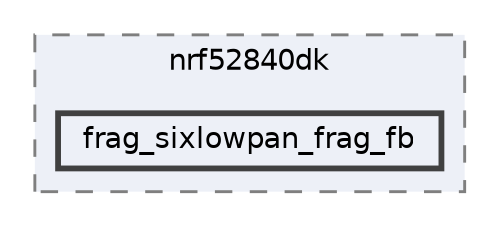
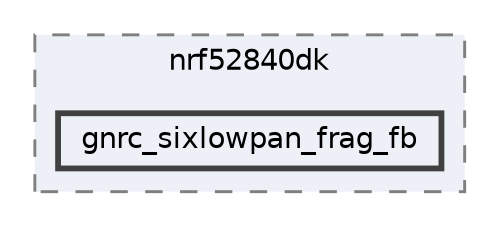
node "frag_sixlowpan_frag_fb": label "frag_sixlowpan_frag_fb" -> "gnrc_sixlowpan_frag_fb"
